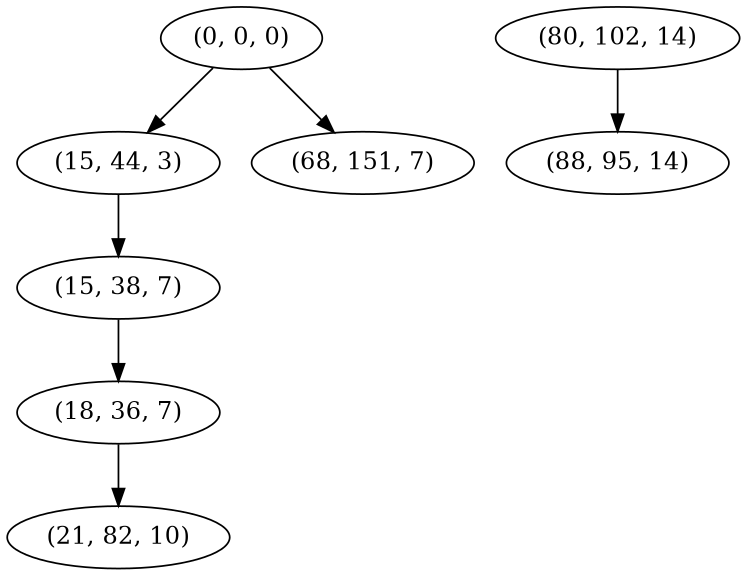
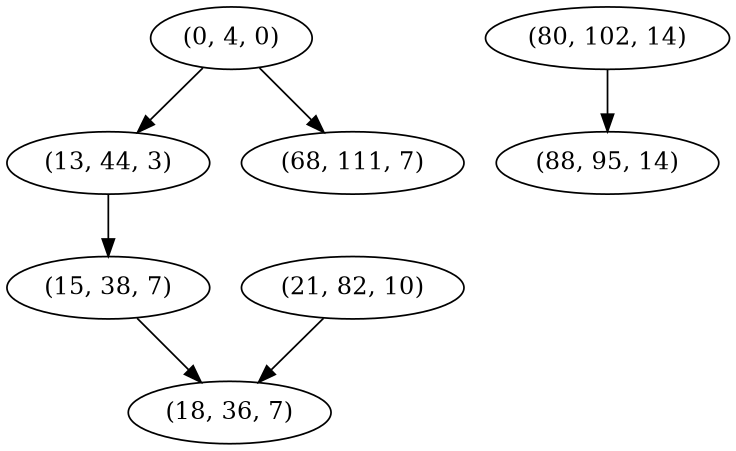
node "(0, 0, 0)": label "(0, 0, 0)" -> "(0, 4, 0)"
node "(15, 44, 3)": label "(15, 44, 3)" -> "(13, 44, 3)"
node "(68, 151, 7)": label "(68, 151, 7)" -> "(68, 111, 7)"
edge "(18, 36, 7)" -> "(21, 82, 10)": reversed
